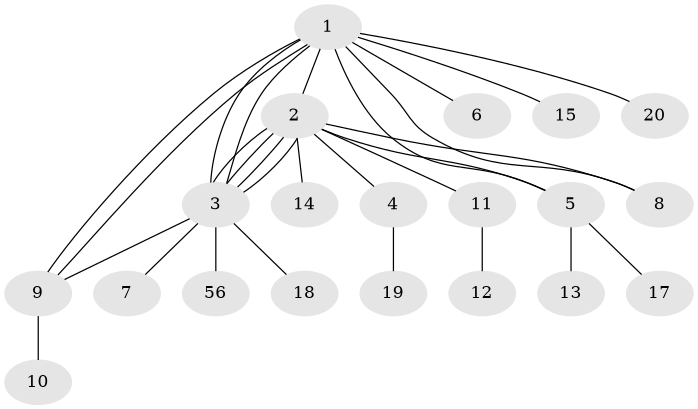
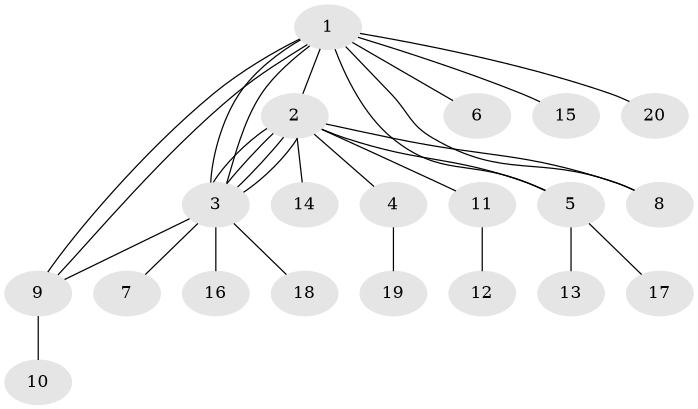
node "56": label "56" -> "16"
